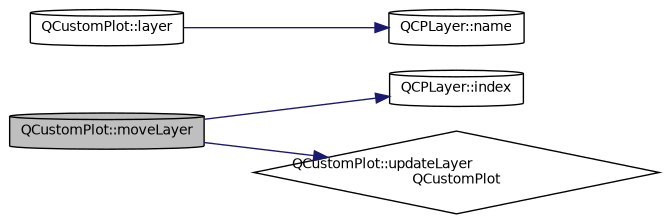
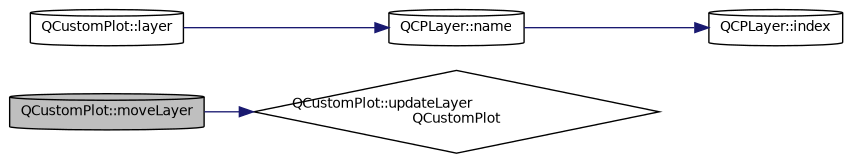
edge "QCustomPlot::moveLayer" -> "QCPLayer::index": now "QCPLayer::name" -> "QCPLayer::index"
